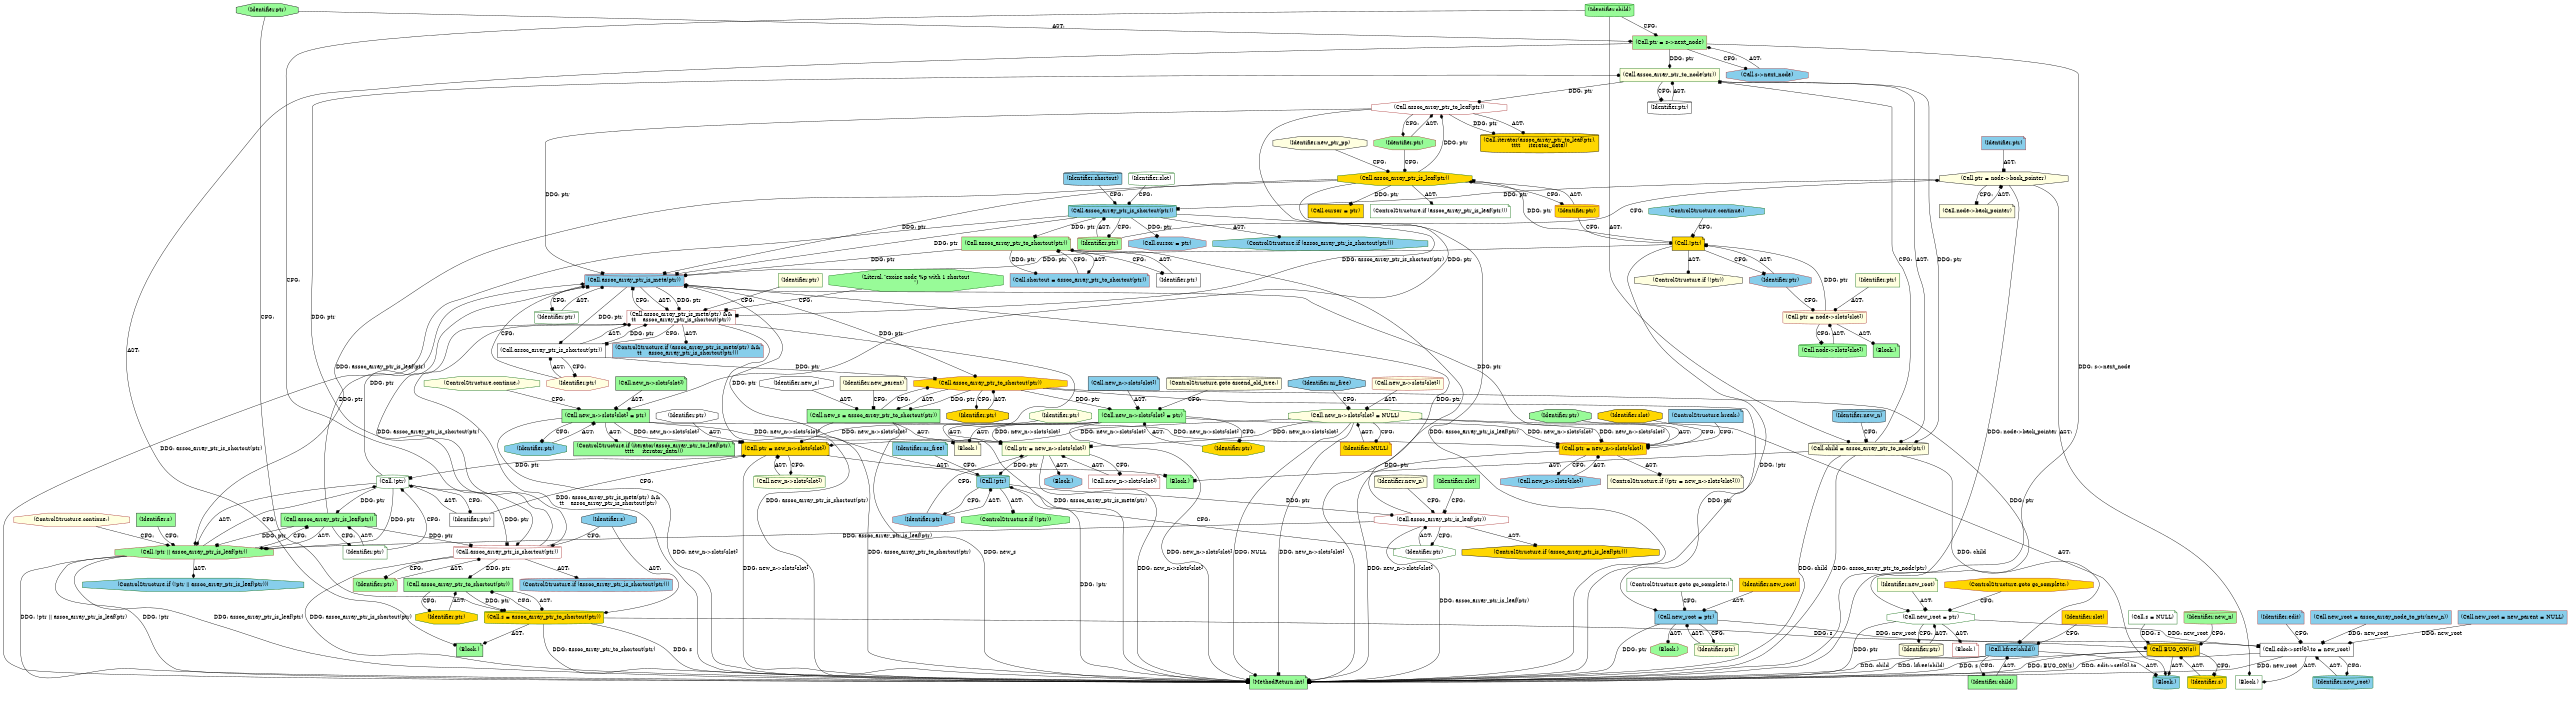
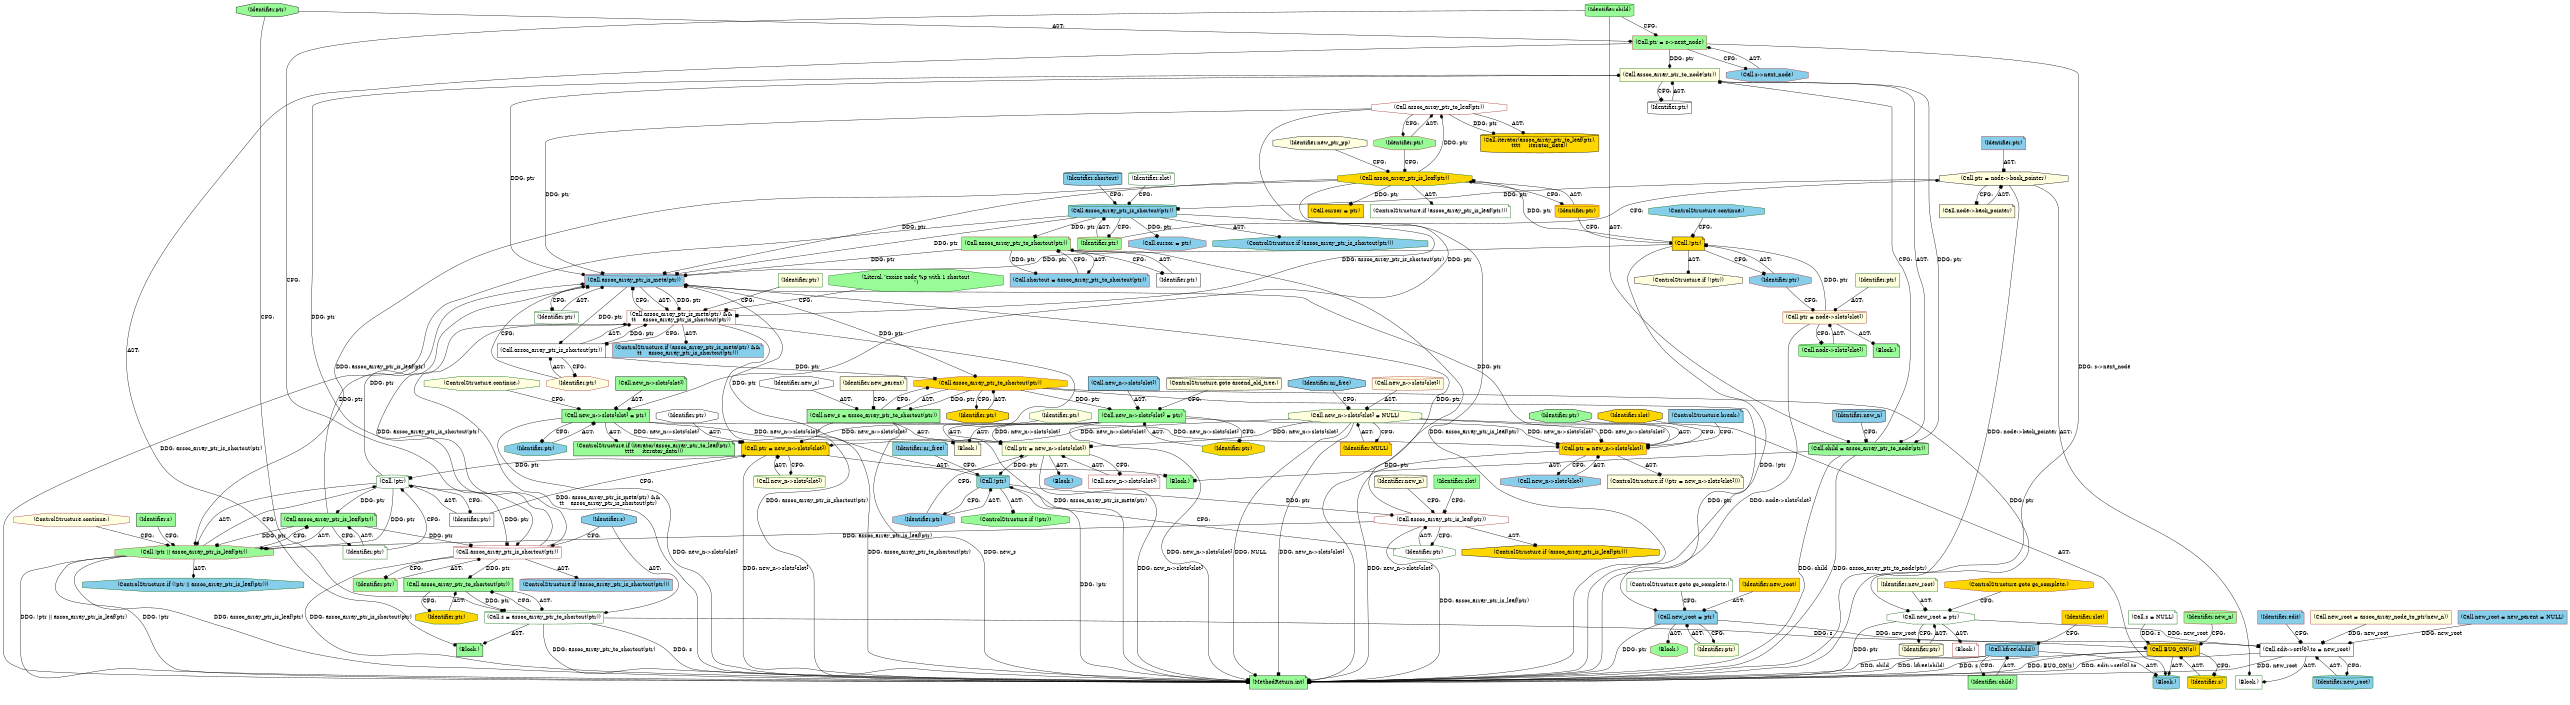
edge "(Call,assoc_array_ptr_to_node(ptr))" -> "(Call,assoc_array_ptr_to_leaf(ptr))": now "(Call,assoc_array_ptr_to_node(ptr))" -> "(Call,assoc_array_ptr_is_meta(ptr))"
edge "(Call,new_n->slots[slot] = NULL)" -> "(Identifier,NULL)": arrowhead dot -> diamond
node "(Call,child = assoc_array_ptr_to_node(ptr))": fillcolor lightyellow -> palegreen
edge "(Call,child = assoc_array_ptr_to_node(ptr))" -> "(Call,kfree(child))": removed, label "DDG: child"
edge "(Call,ptr = node->slots[slot])" -> "(MethodReturn,int)": added, label "DDG: node->slots[slot]"
node "(Call,s = assoc_array_ptr_to_shortcut(ptr))": fillcolor gold -> white
node "(Call,new_root = assoc_array_node_to_ptr(new_n))": fillcolor skyblue -> lightyellow
